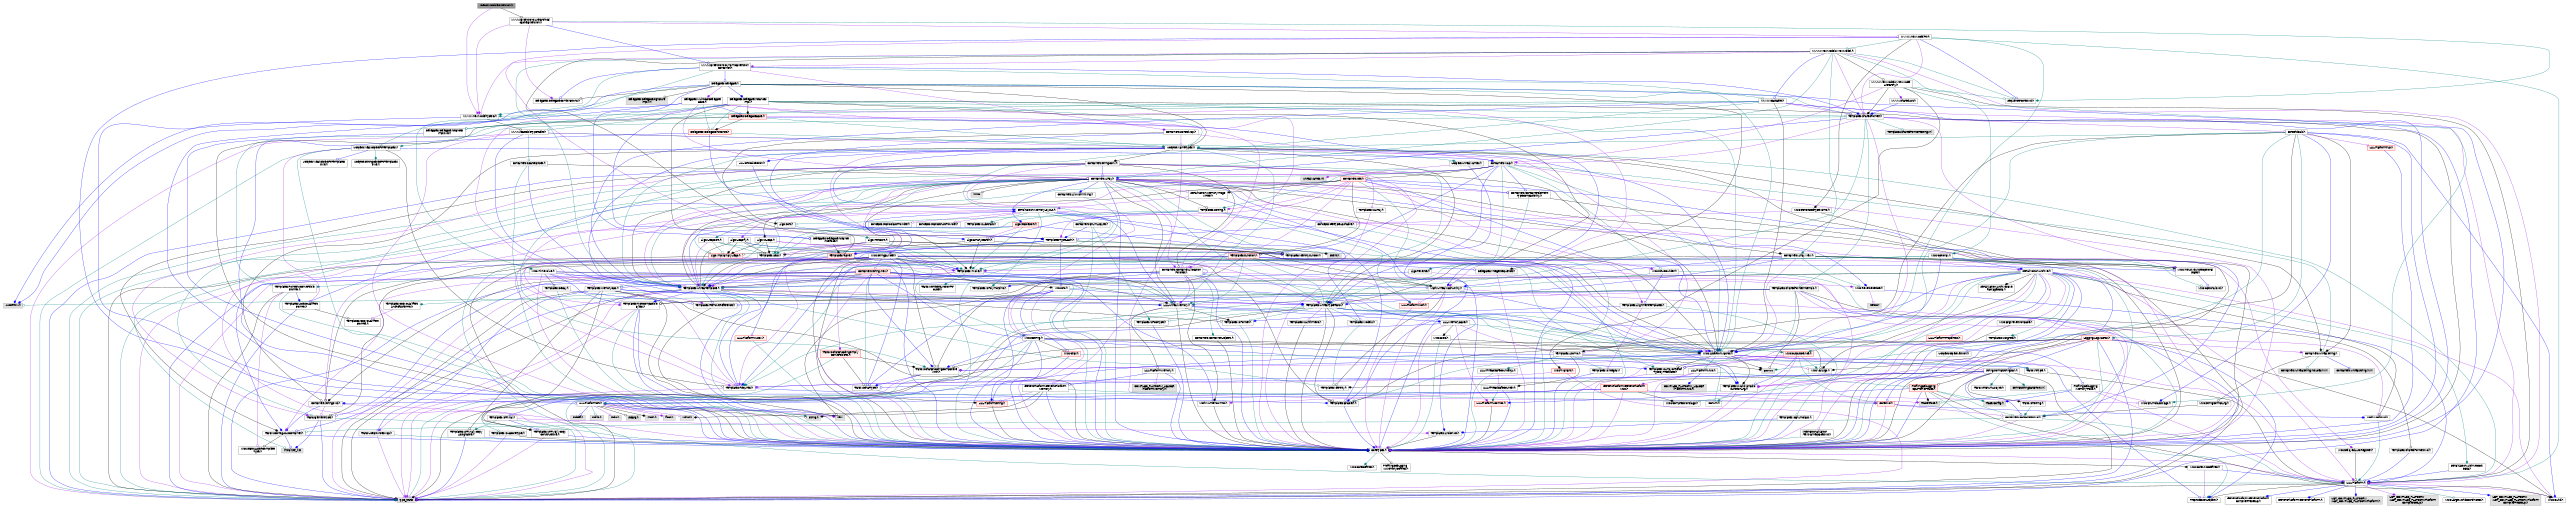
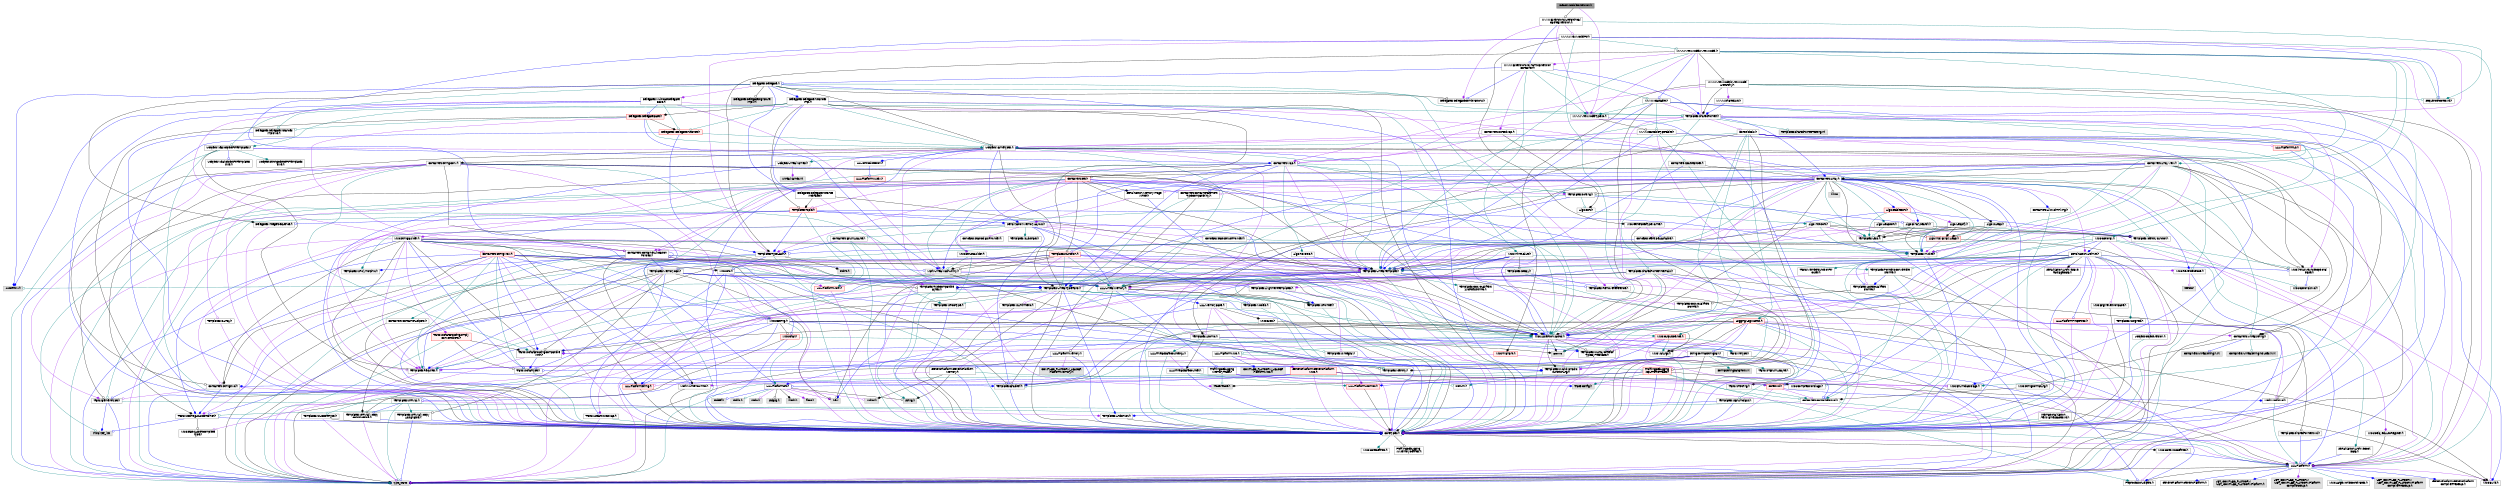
edge "Containers/Array.h" -> "Containers/ArrayView.h": reversed
edge "Templates/TypeHash.h" -> "Templates/Tuple.h": reversed
edge "Templates/Function.h" -> "Templates/Invoke.h": now "Concepts/StaticStructProvider.h" -> "Templates/Invoke.h"
